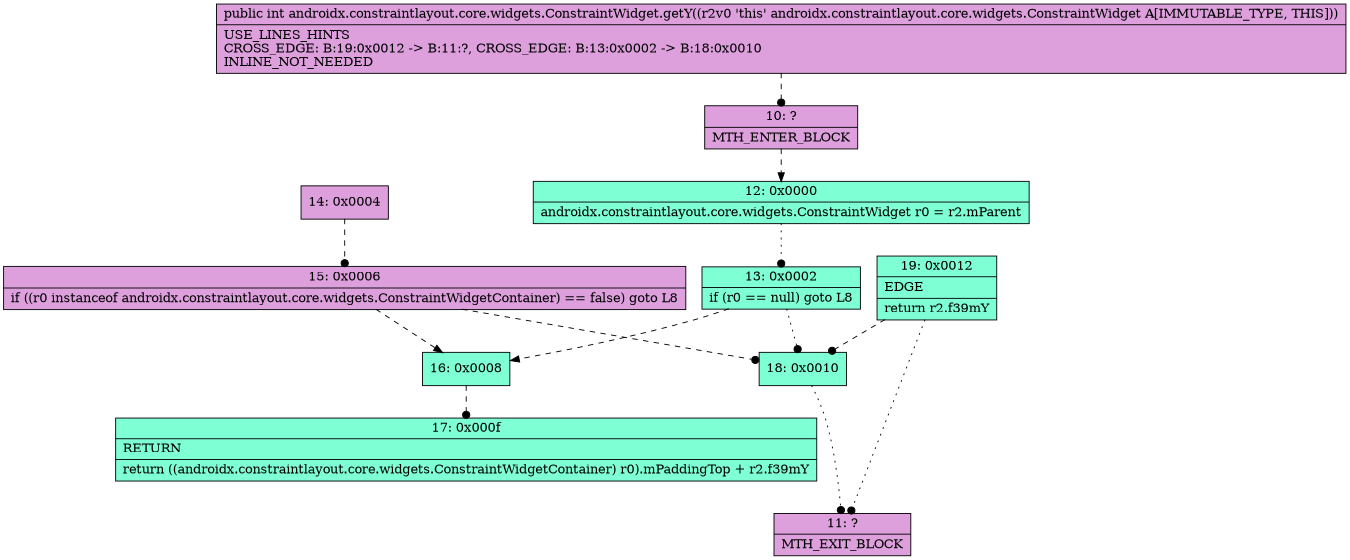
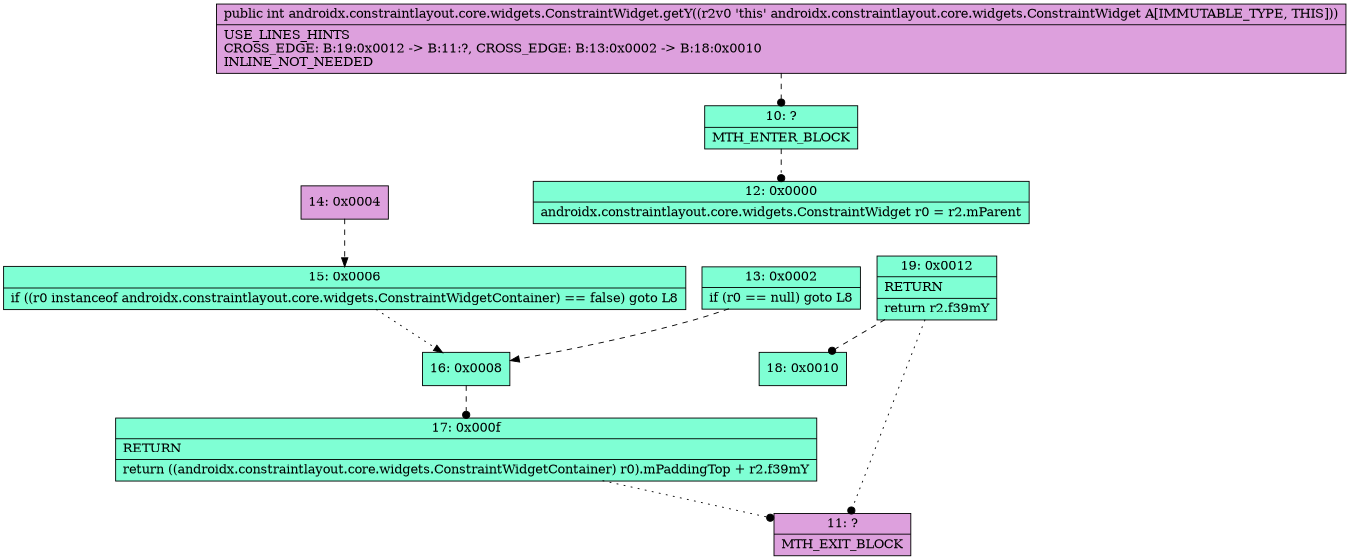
node "10: ?": fillcolor plum -> aquamarine
edge "10: ?" -> "12: 0x0000": arrowhead normal -> dot
edge "14: 0x0004" -> "15: 0x0006": arrowhead dot -> normal
edge "12: 0x0000" -> "13: 0x0002": removed
node "19: 0x0012": text "EDGE" -> "RETURN"
node "15: 0x0006": fillcolor plum -> aquamarine
edge "13: 0x0002" -> "18: 0x0010": removed
edge "15: 0x0006" -> "16: 0x0008": style dashed -> dotted
edge "15: 0x0006" -> "18: 0x0010": removed
edge "18: 0x0010" -> "11: ?": now "17: 0x000f" -> "11: ?"
